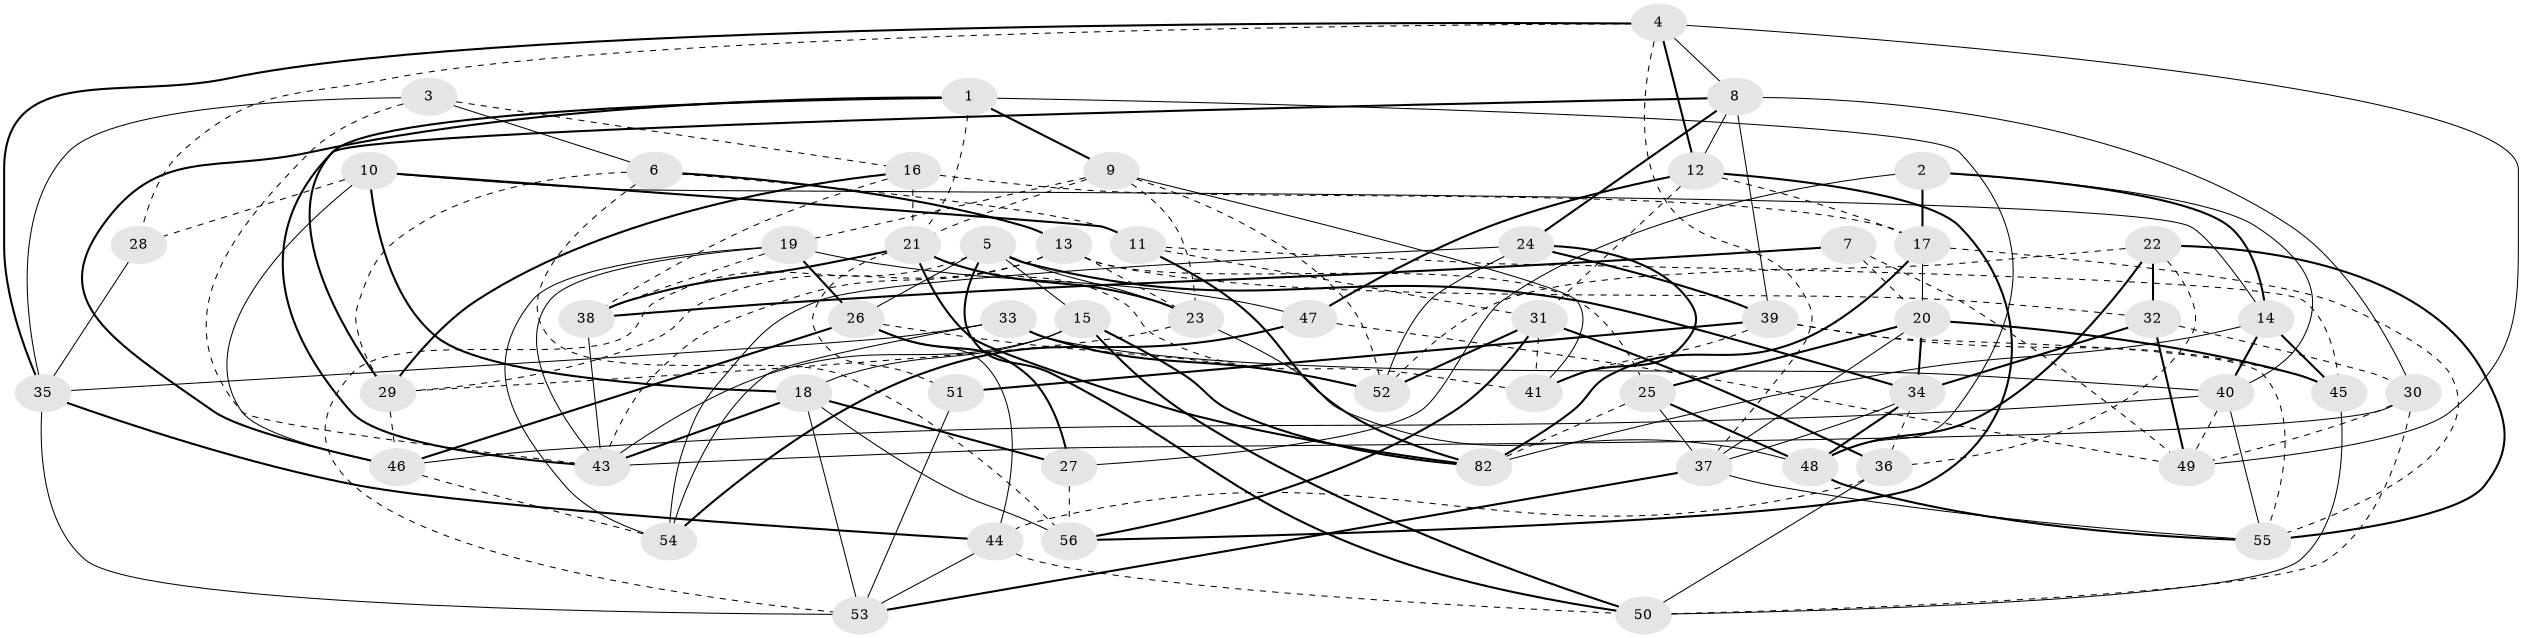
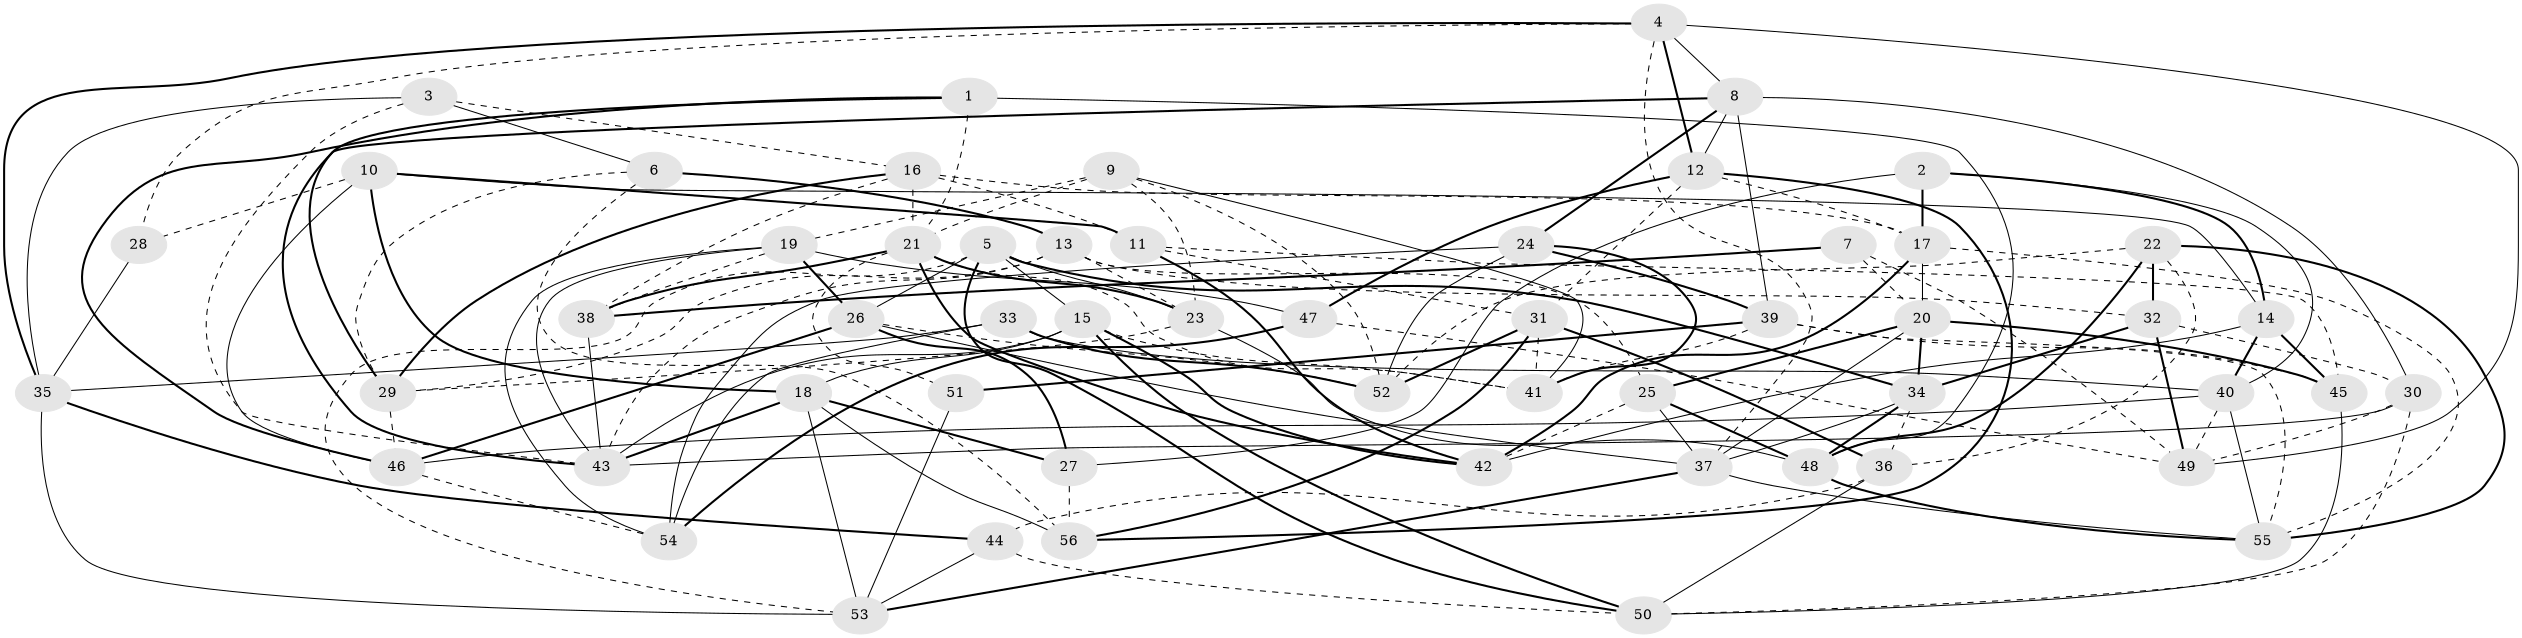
edge "1" -- "9": removed
edge "6" -- "11": now "16" -- "11"
edge "15" -- "41": added
edge "26" -- "44": now "26" -- "37"
node "82": label "82" -> "42"
